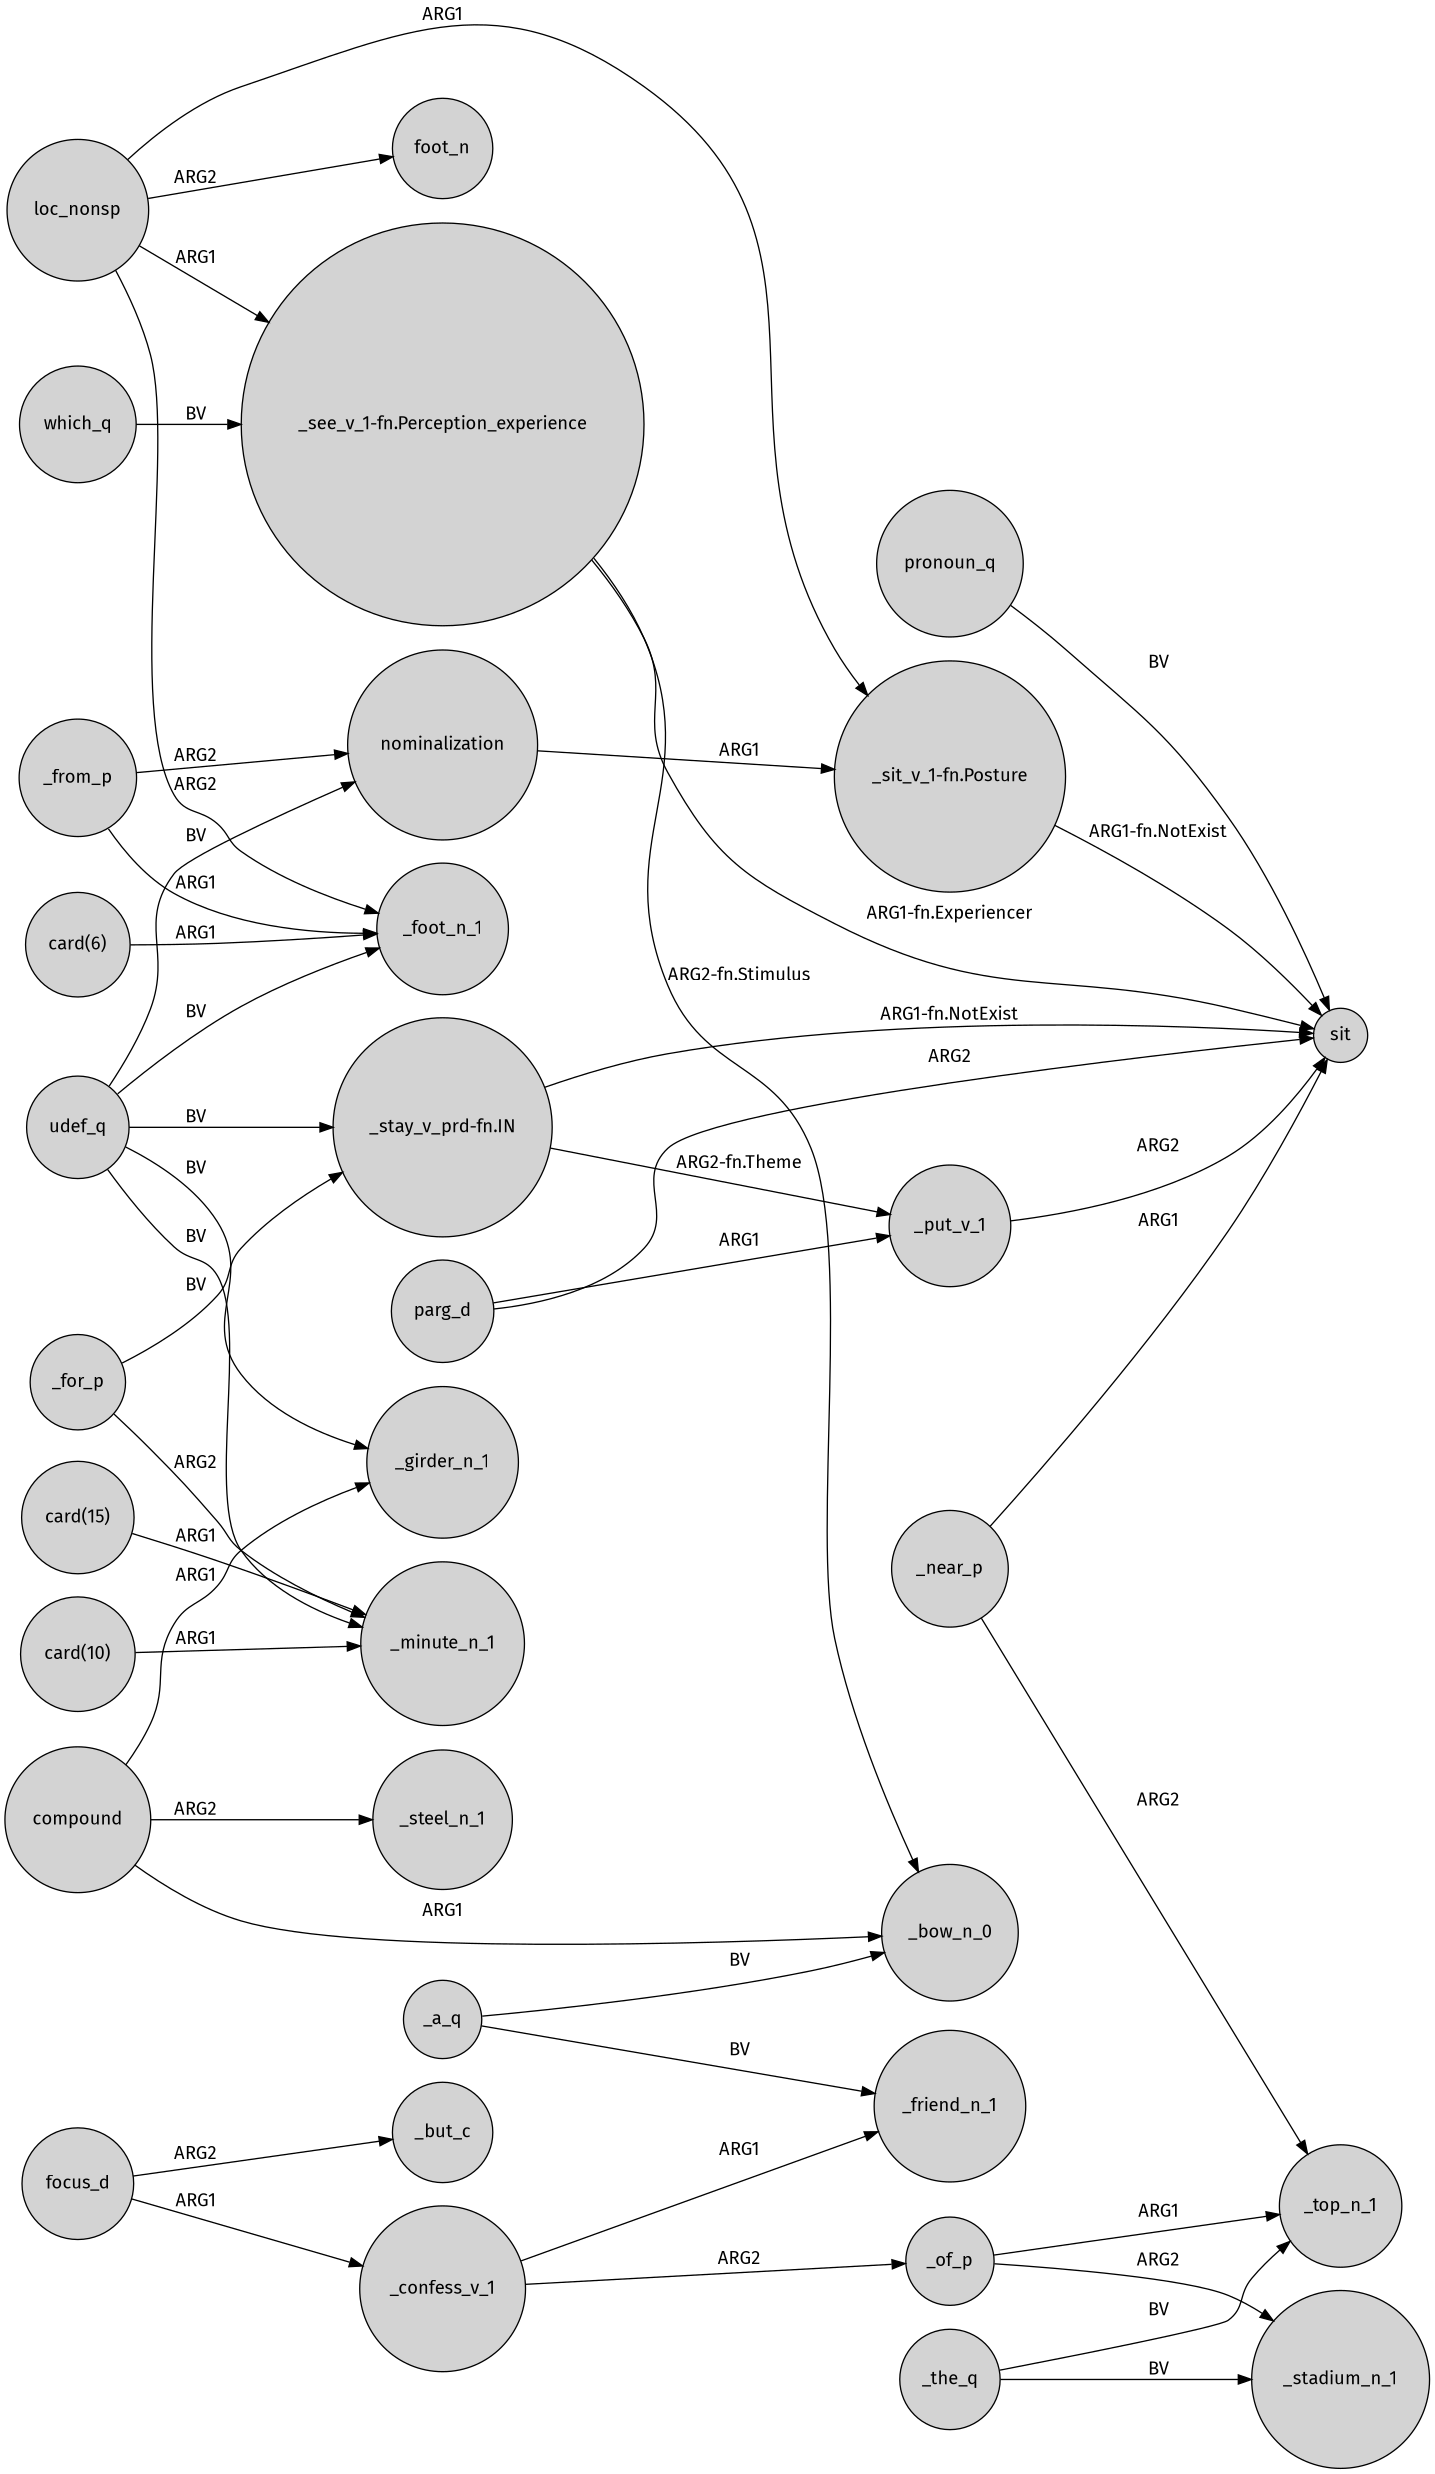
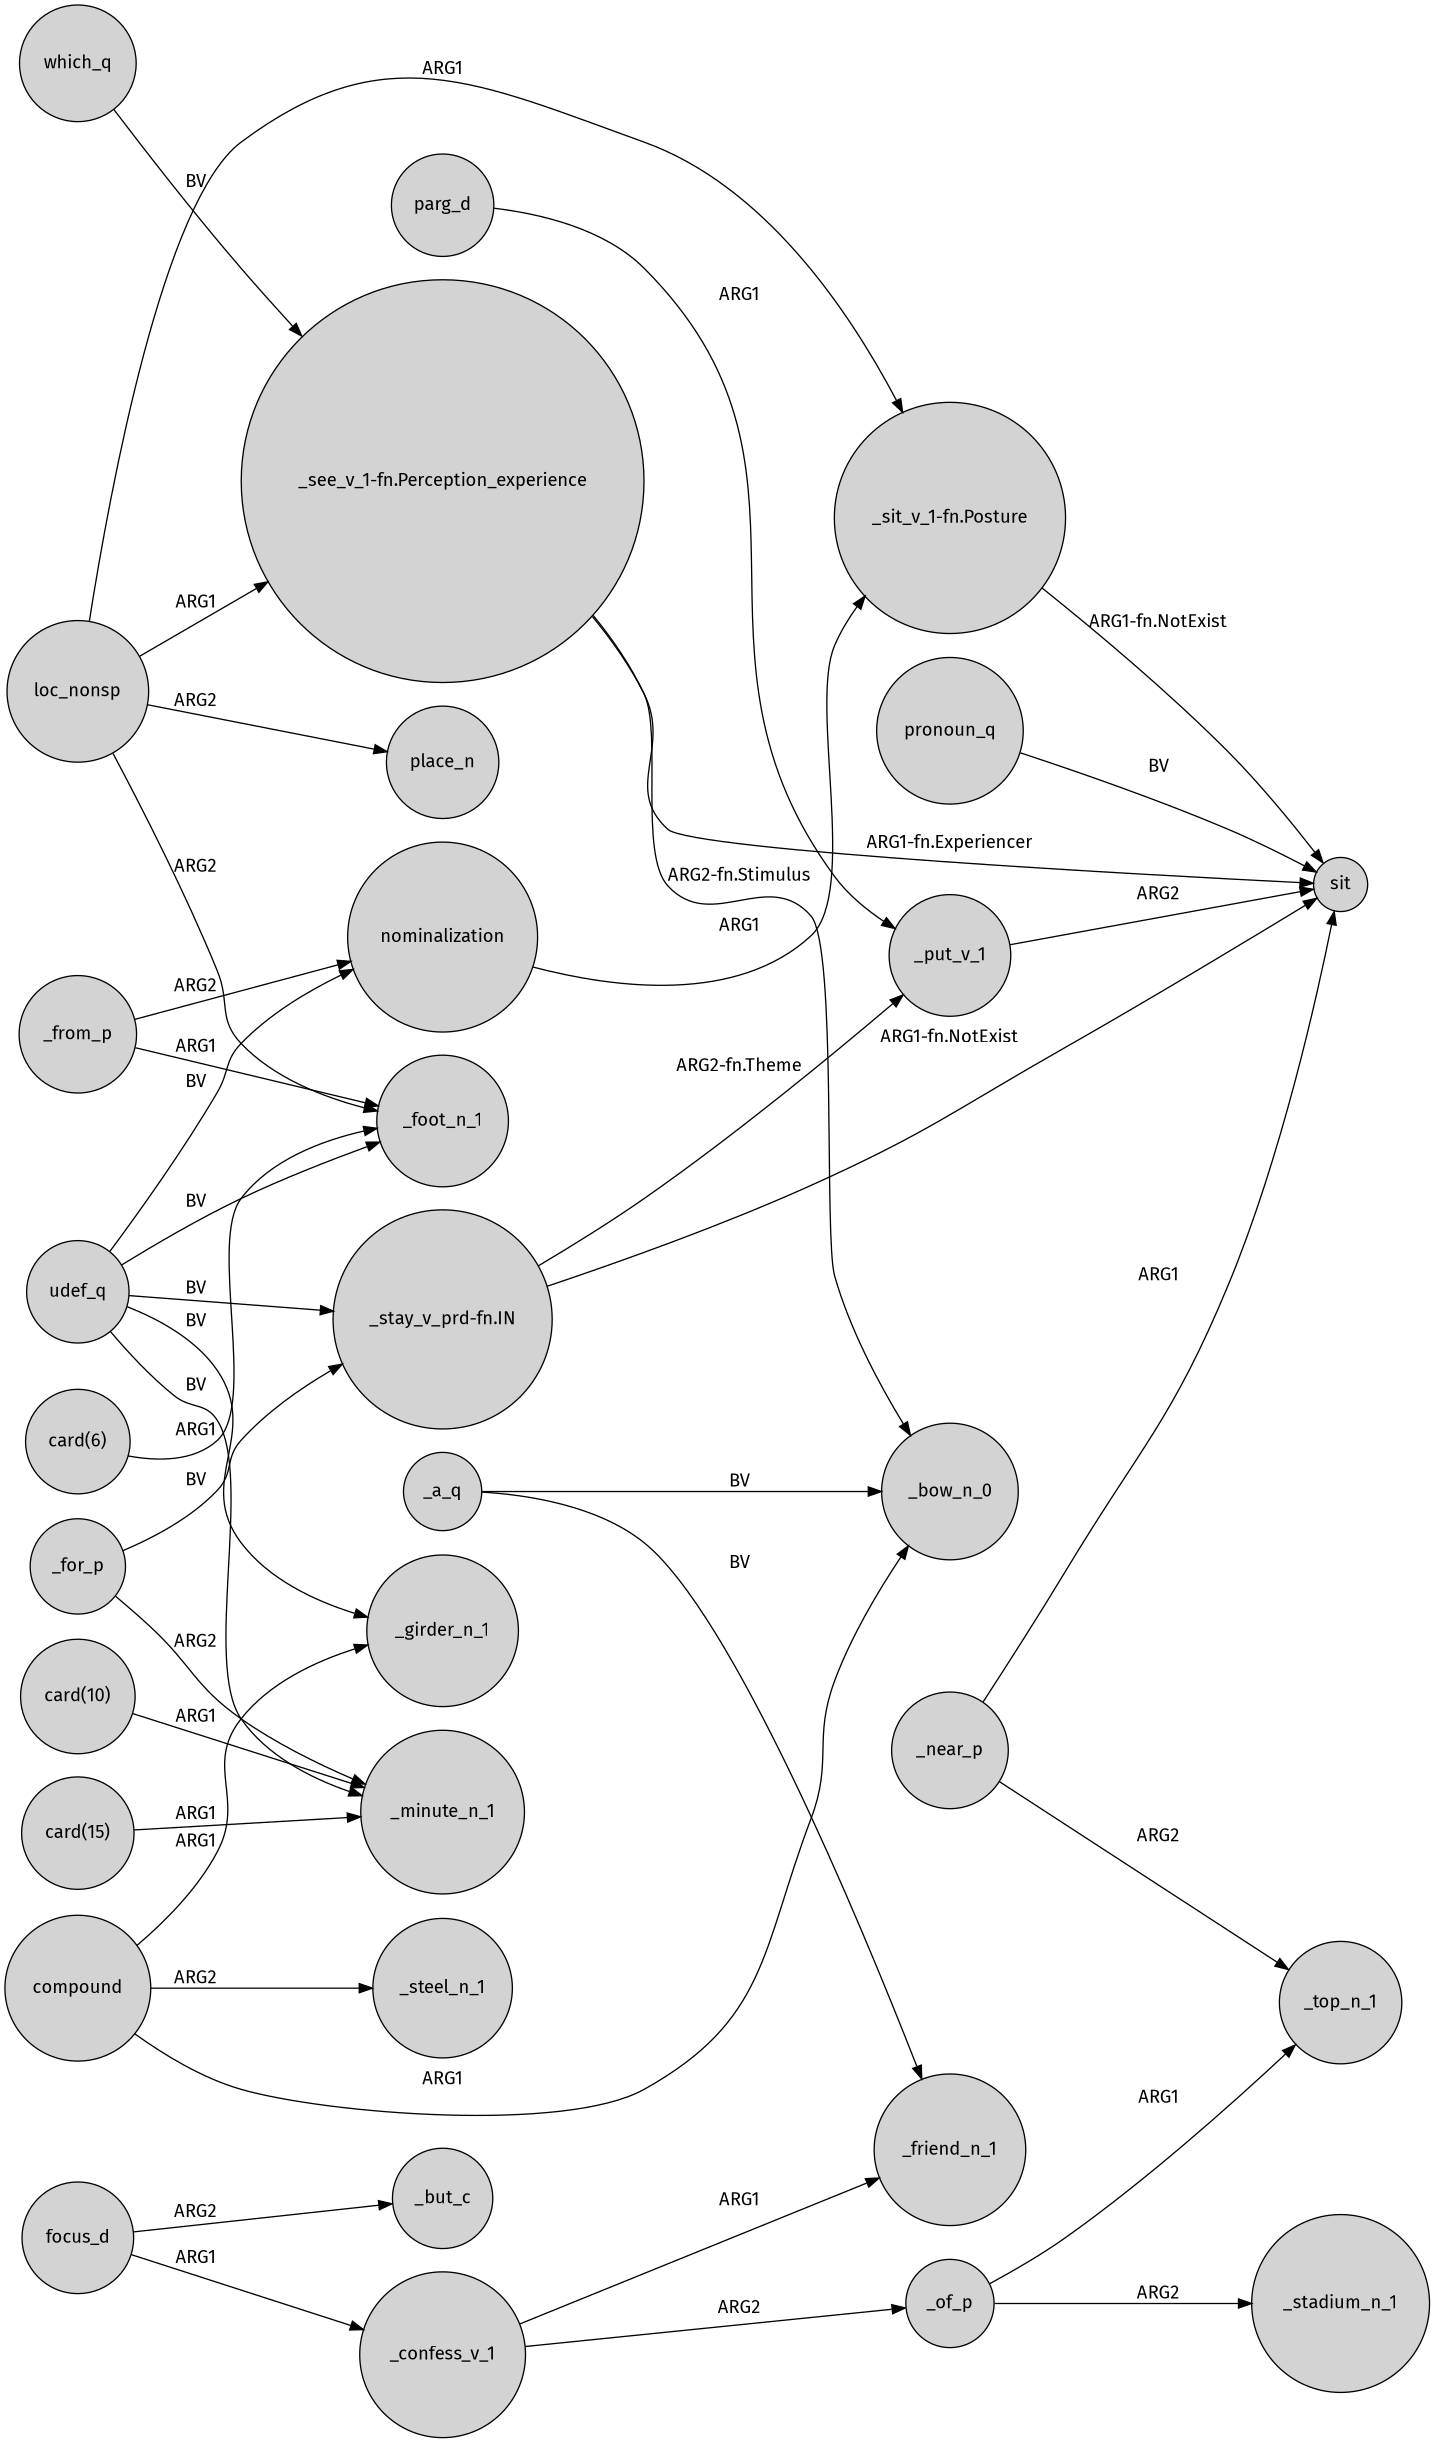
node "foot_n": label "foot_n" -> "place_n"
edge "parg_d" -> "sit": removed, label "ARG2"
node "_the_q": removed
